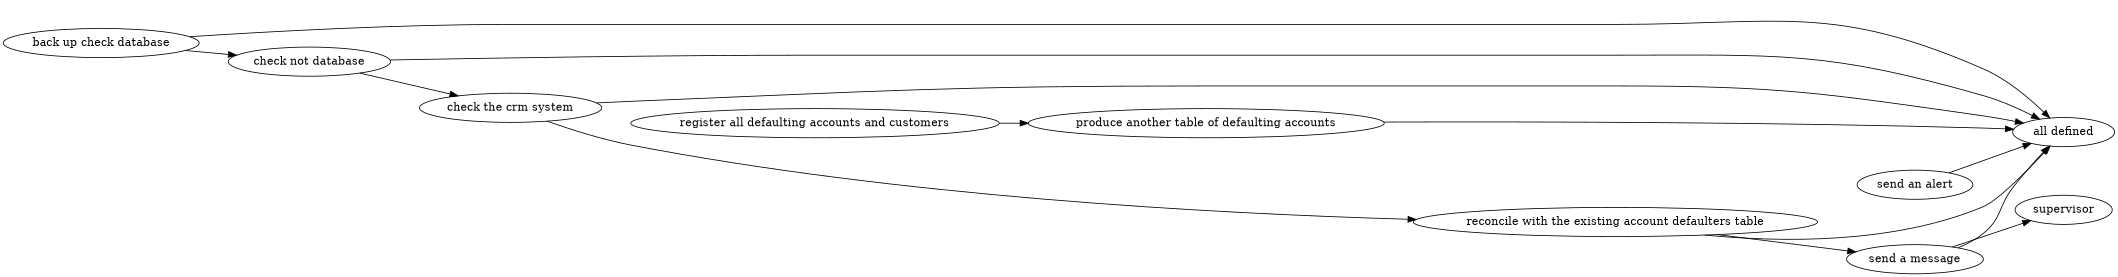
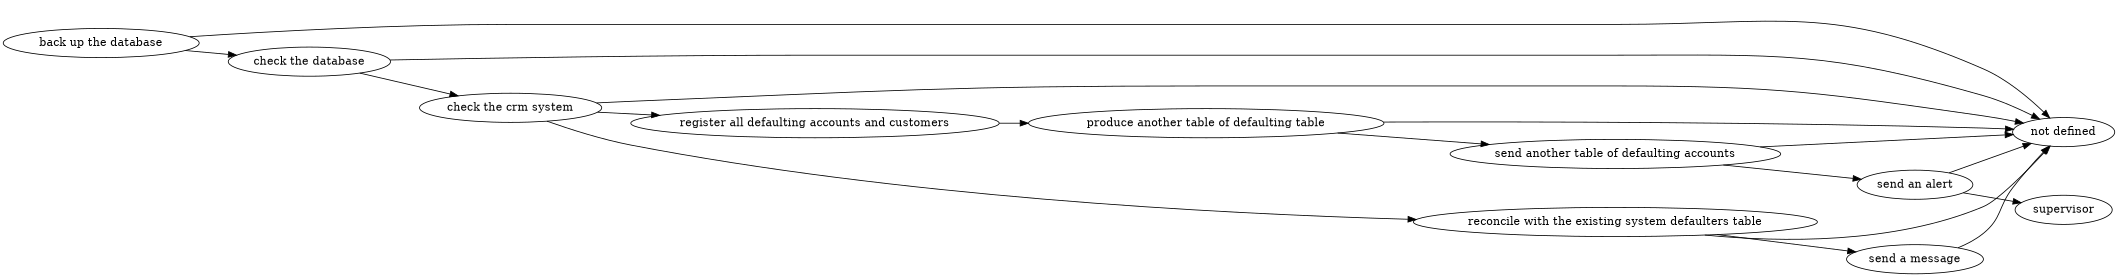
node "back up check database": label "back up check database" -> "back up the database"
node "check not database": label "check not database" -> "check the database"
edge "check the crm system" -> "register all defaulting accounts and customers": added
node "produce another table of defaulting accounts": label "produce another table of defaulting accounts" -> "produce another table of defaulting table"
node "all defined": label "all defined" -> "not defined"
node "send another table of defaulting accounts": added
node "reconcile with the existing account defaulters table": label "reconcile with the existing account defaulters table" -> "reconcile with the existing system defaulters table"
edge "send a message" -> "supervisor": now "send an alert" -> "supervisor"
